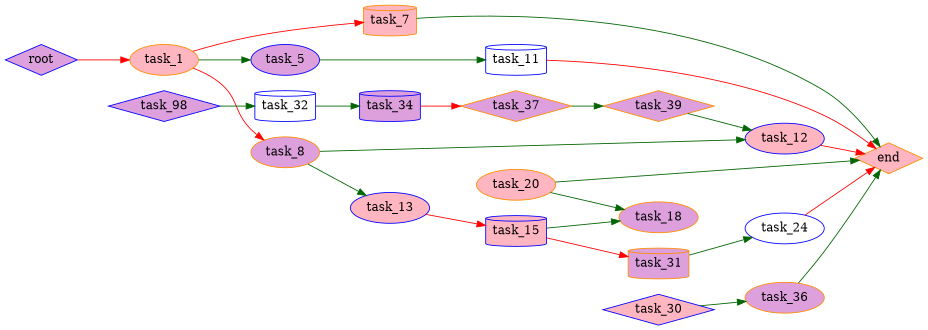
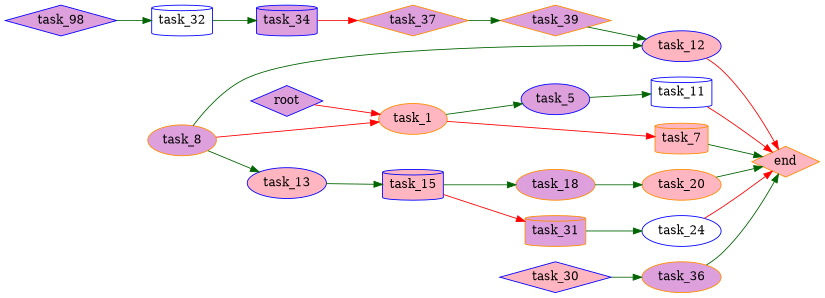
edge "task_1" -> "task_8": reversed
edge "task_20" -> "task_18": reversed
edge "task_13" -> "task_15": color red -> darkgreen
